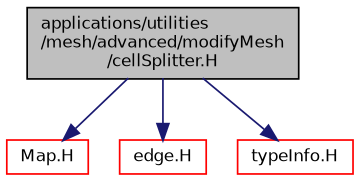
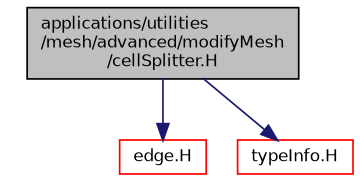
node "Map.H": removed
